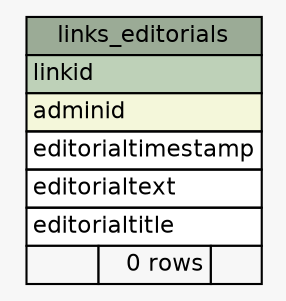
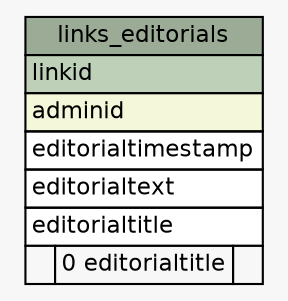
node "links_editorials": text "0 rows" -> "0 editorialtitle"
